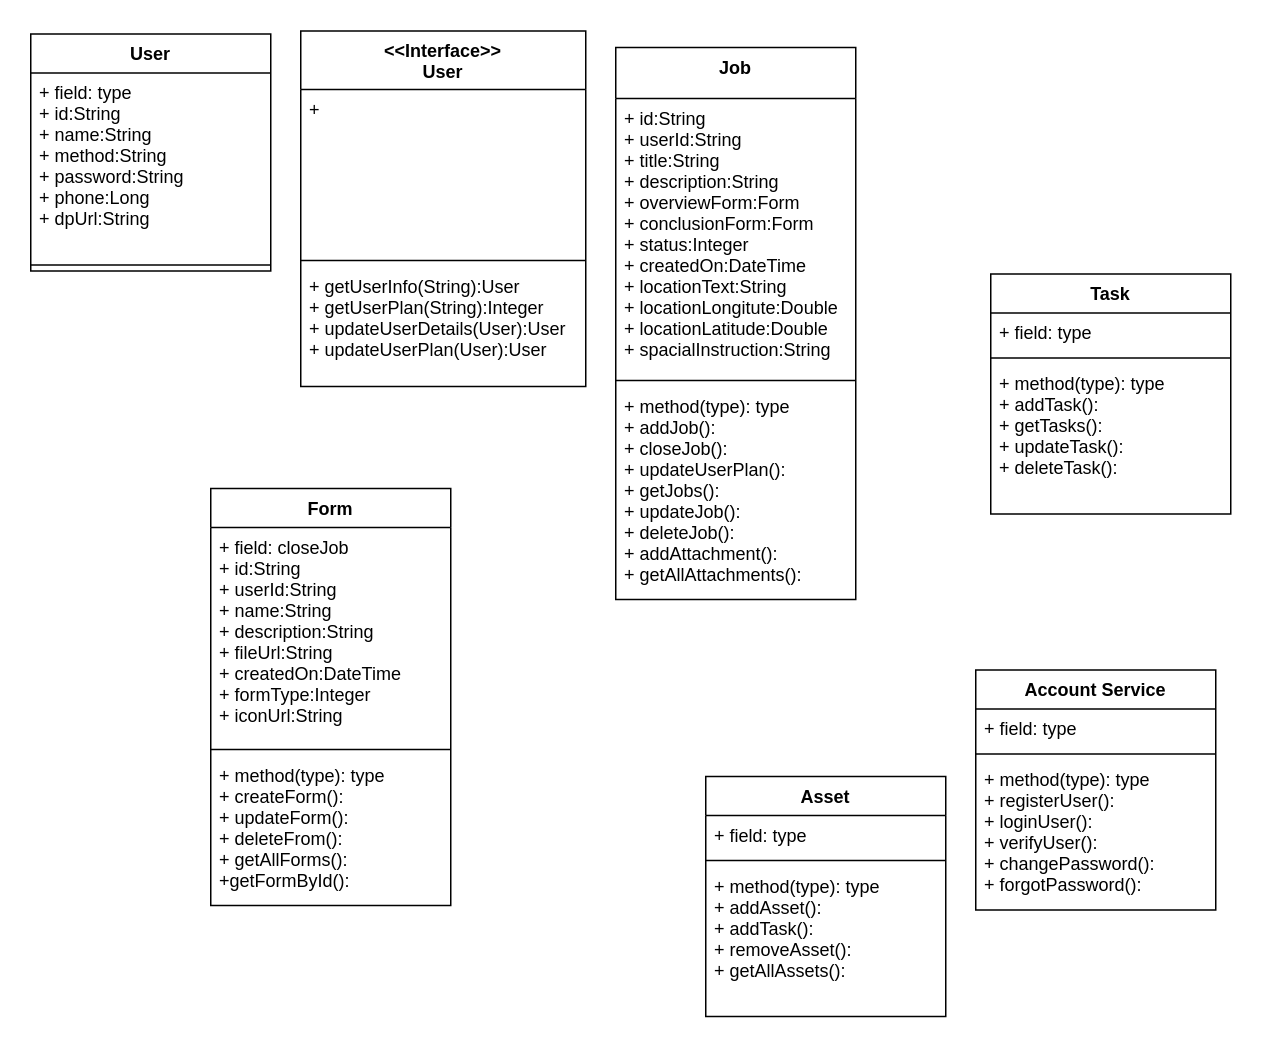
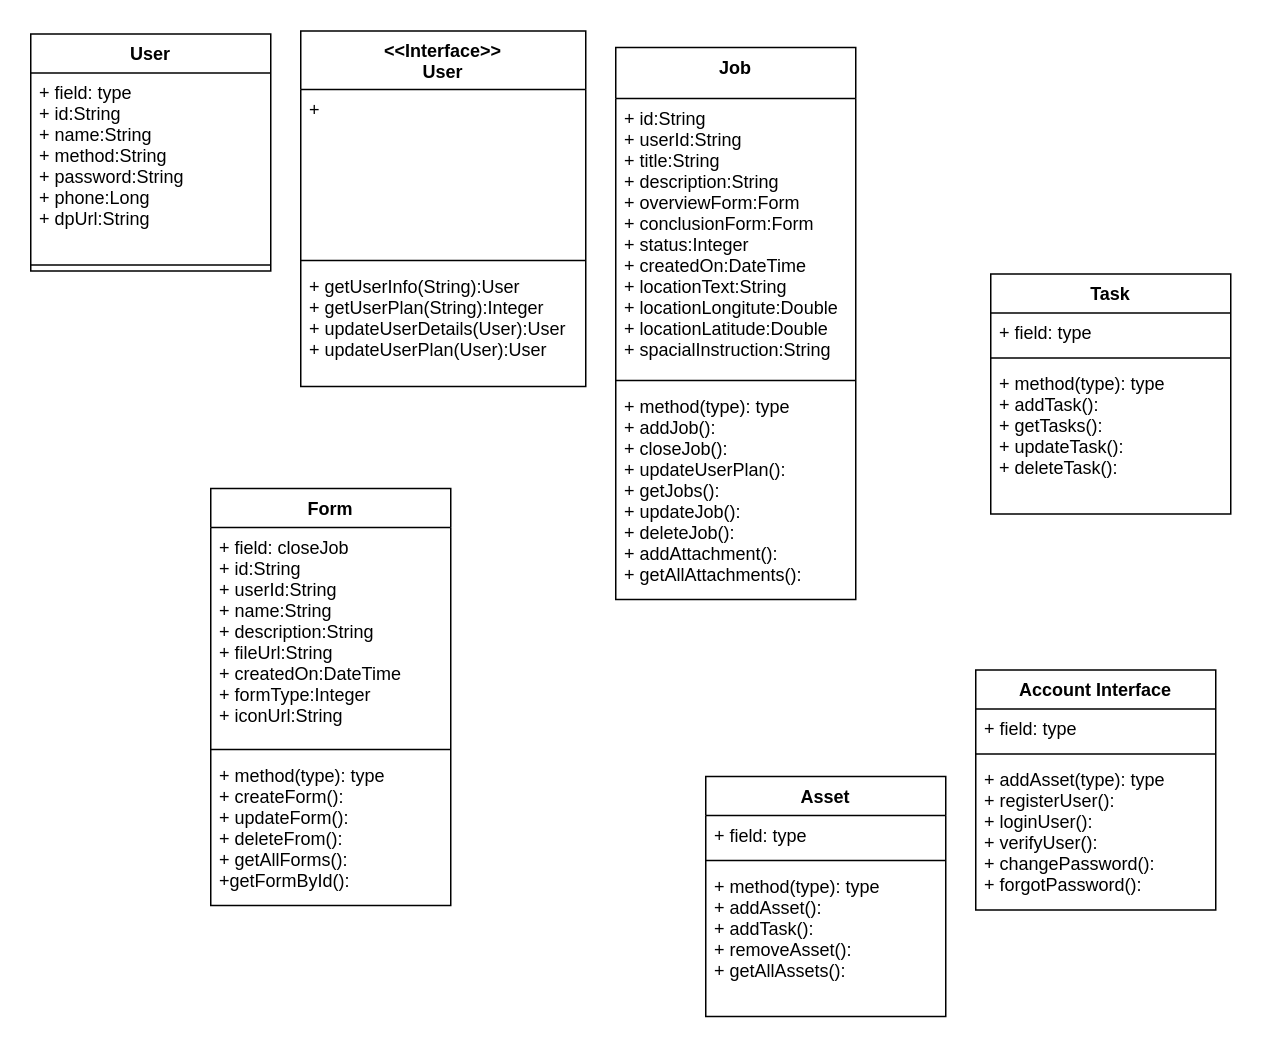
node "Account Service": label "Account Service" -> "Account Interface"
node "+ method(type): type + registerUser(): + loginUser(): + verifyUser(): + changePassword(): + forgotPassword():": label "+ method(type): type + registerUser(): + loginUser(): + verifyUser(): + changePassword(): + forgotPassword():" -> "+ addAsset(type): type + registerUser(): + loginUser(): + verifyUser(): + changePassword(): + forgotPassword():"
